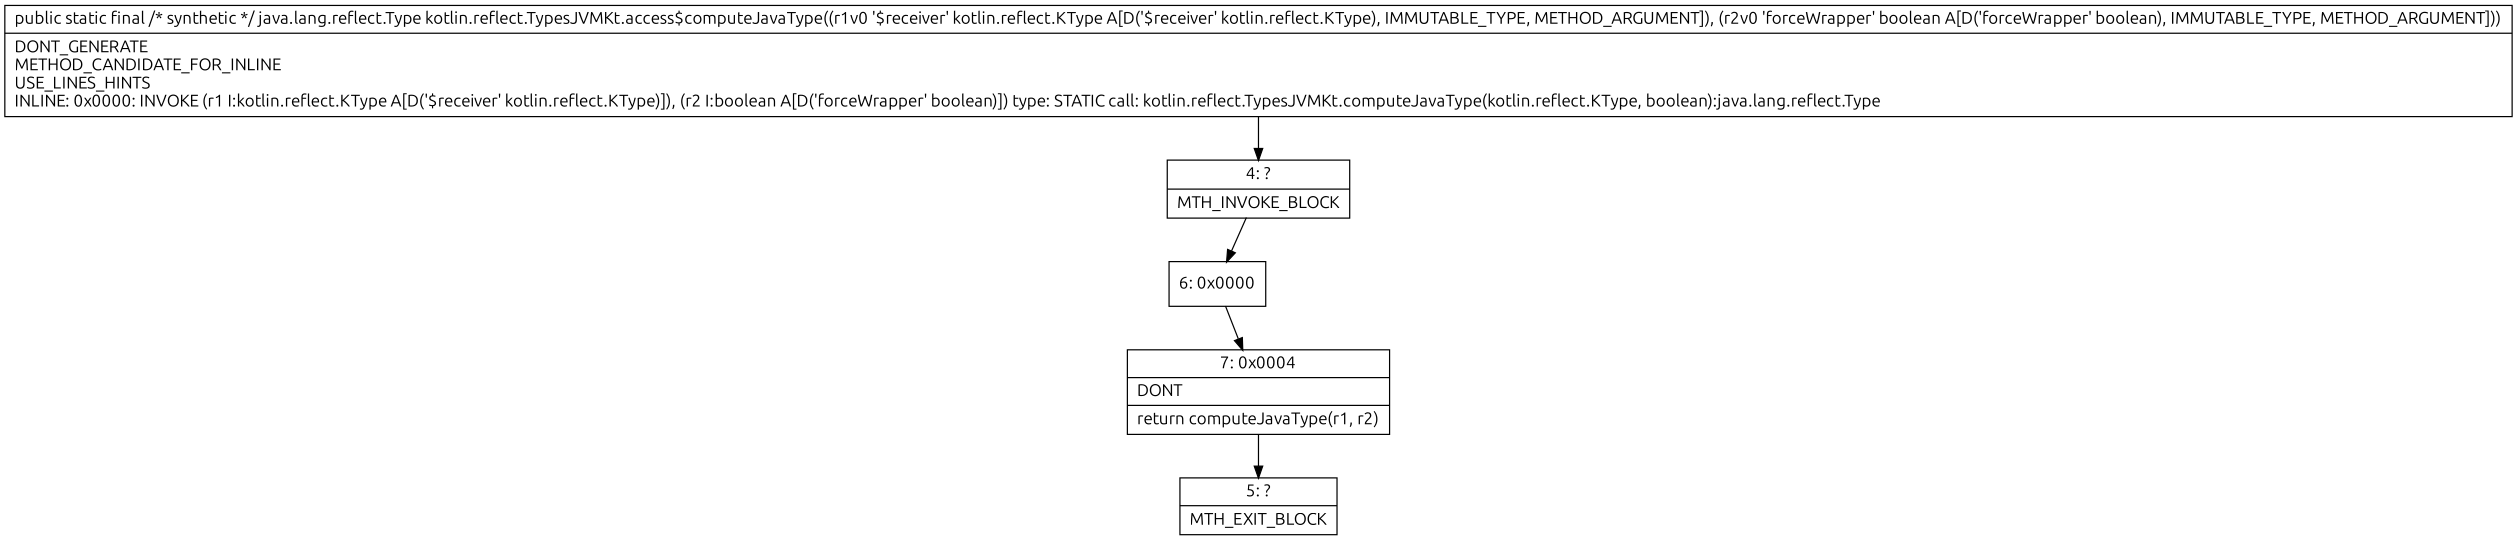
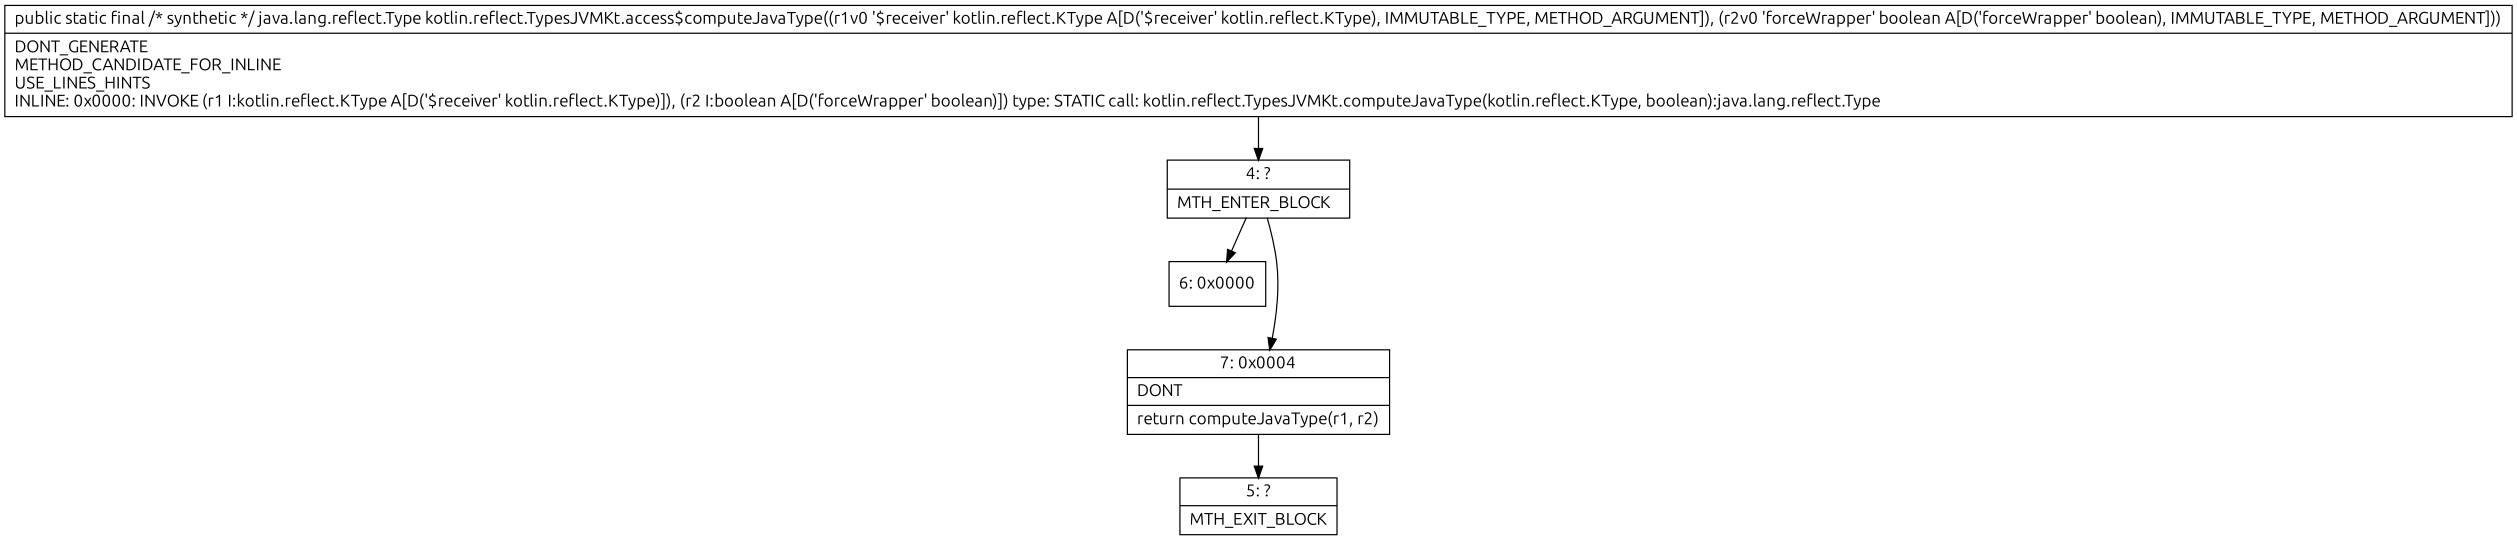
node "4: ?": text "MTH_INVOKE_BLOCK" -> "MTH_ENTER_BLOCK"
edge "6: 0x0000" -> "7: 0x0004": now "4: ?" -> "7: 0x0004"
